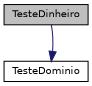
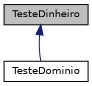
edge "TesteDinheiro" -> "TesteDominio": reversed
